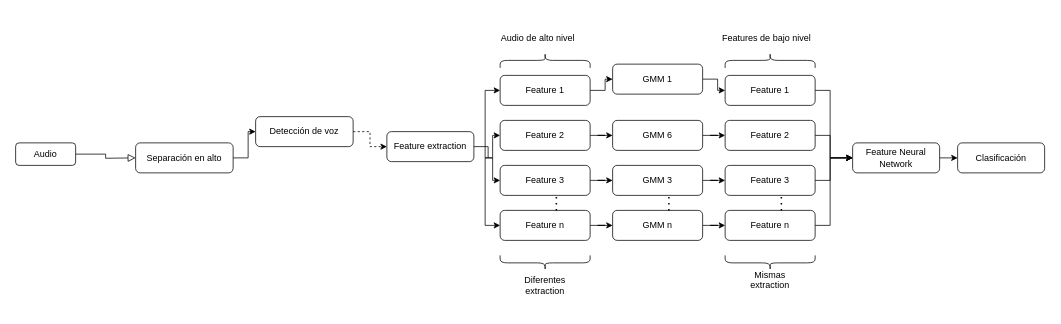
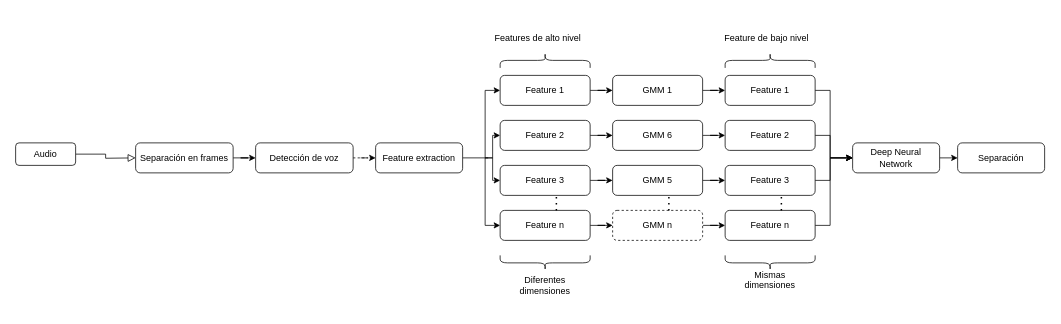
node "Audio de alto nivel": label "Audio de alto nivel" -> "Features de alto nivel"
node "Features de bajo nivel": label "Features de bajo nivel" -> "Feature de bajo nivel"
node "GMM 1": moved (657, 79) -> (657, 90)
node "Detección de voz": moved (304, 132) -> (304, 158)
node "Feature extraction": moved (430, 147) -> (419, 158)
node "Separación en alto": label "Separación en alto" -> "Separación en frames"
node "Feature Neural Network": label "Feature Neural Network" -> "Deep Neural Network"
node "Clasificación": label "Clasificación" -> "Separación"
node "GMM 3": label "GMM 3" -> "GMM 5"
node "GMM n": style solid -> dashed
node "Diferentes extraction": label "Diferentes extraction" -> "Diferentes dimensiones"
node "Mismas extraction": label "Mismas extraction" -> "Mismas dimensiones"
